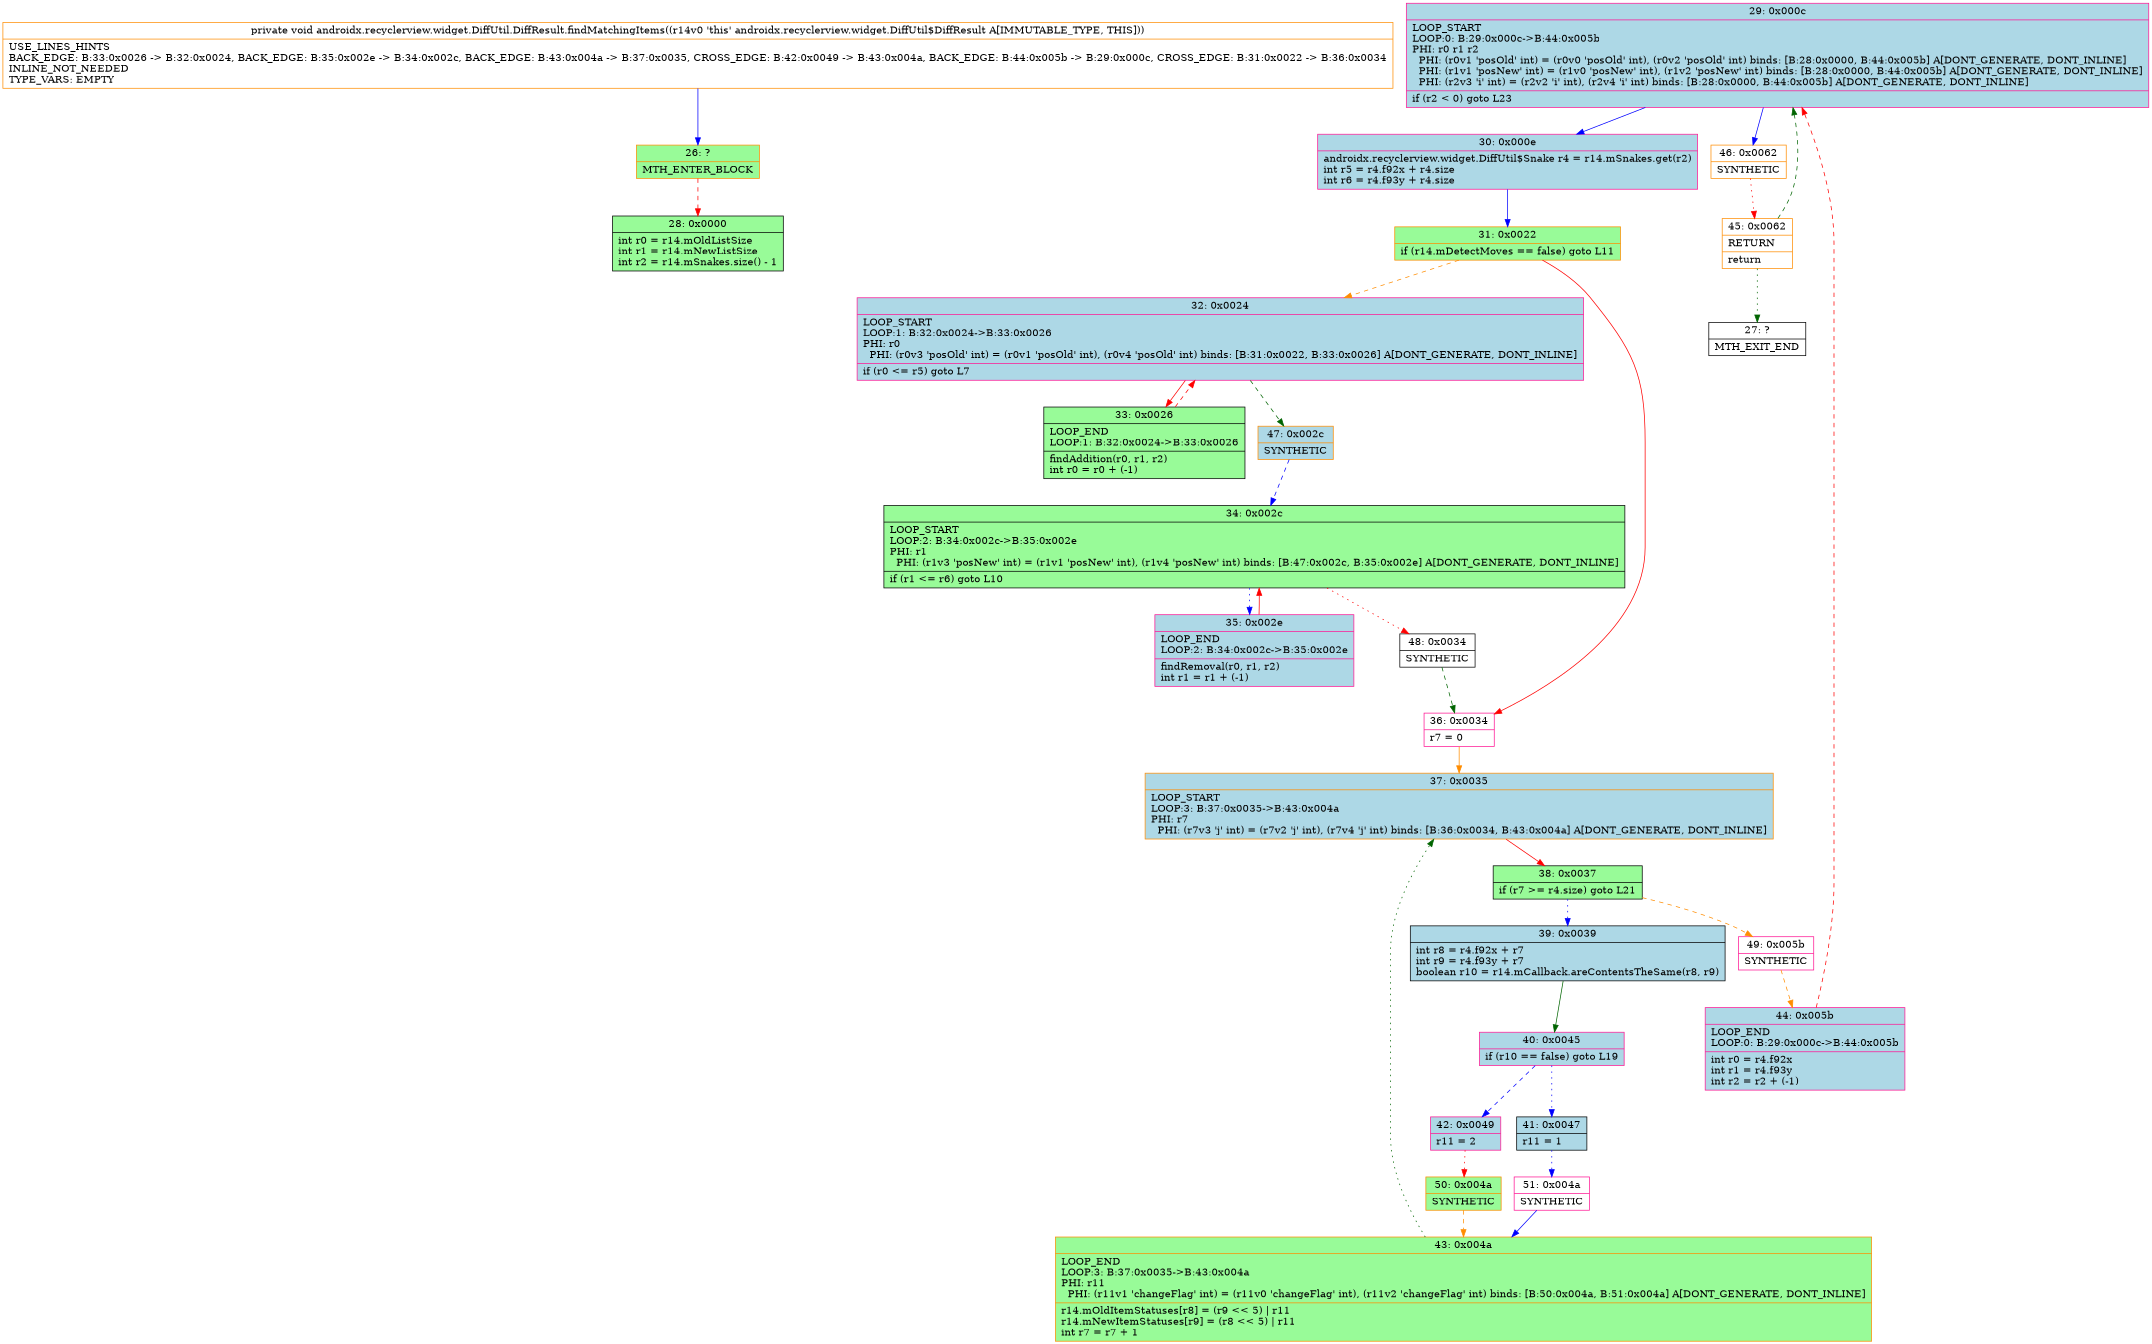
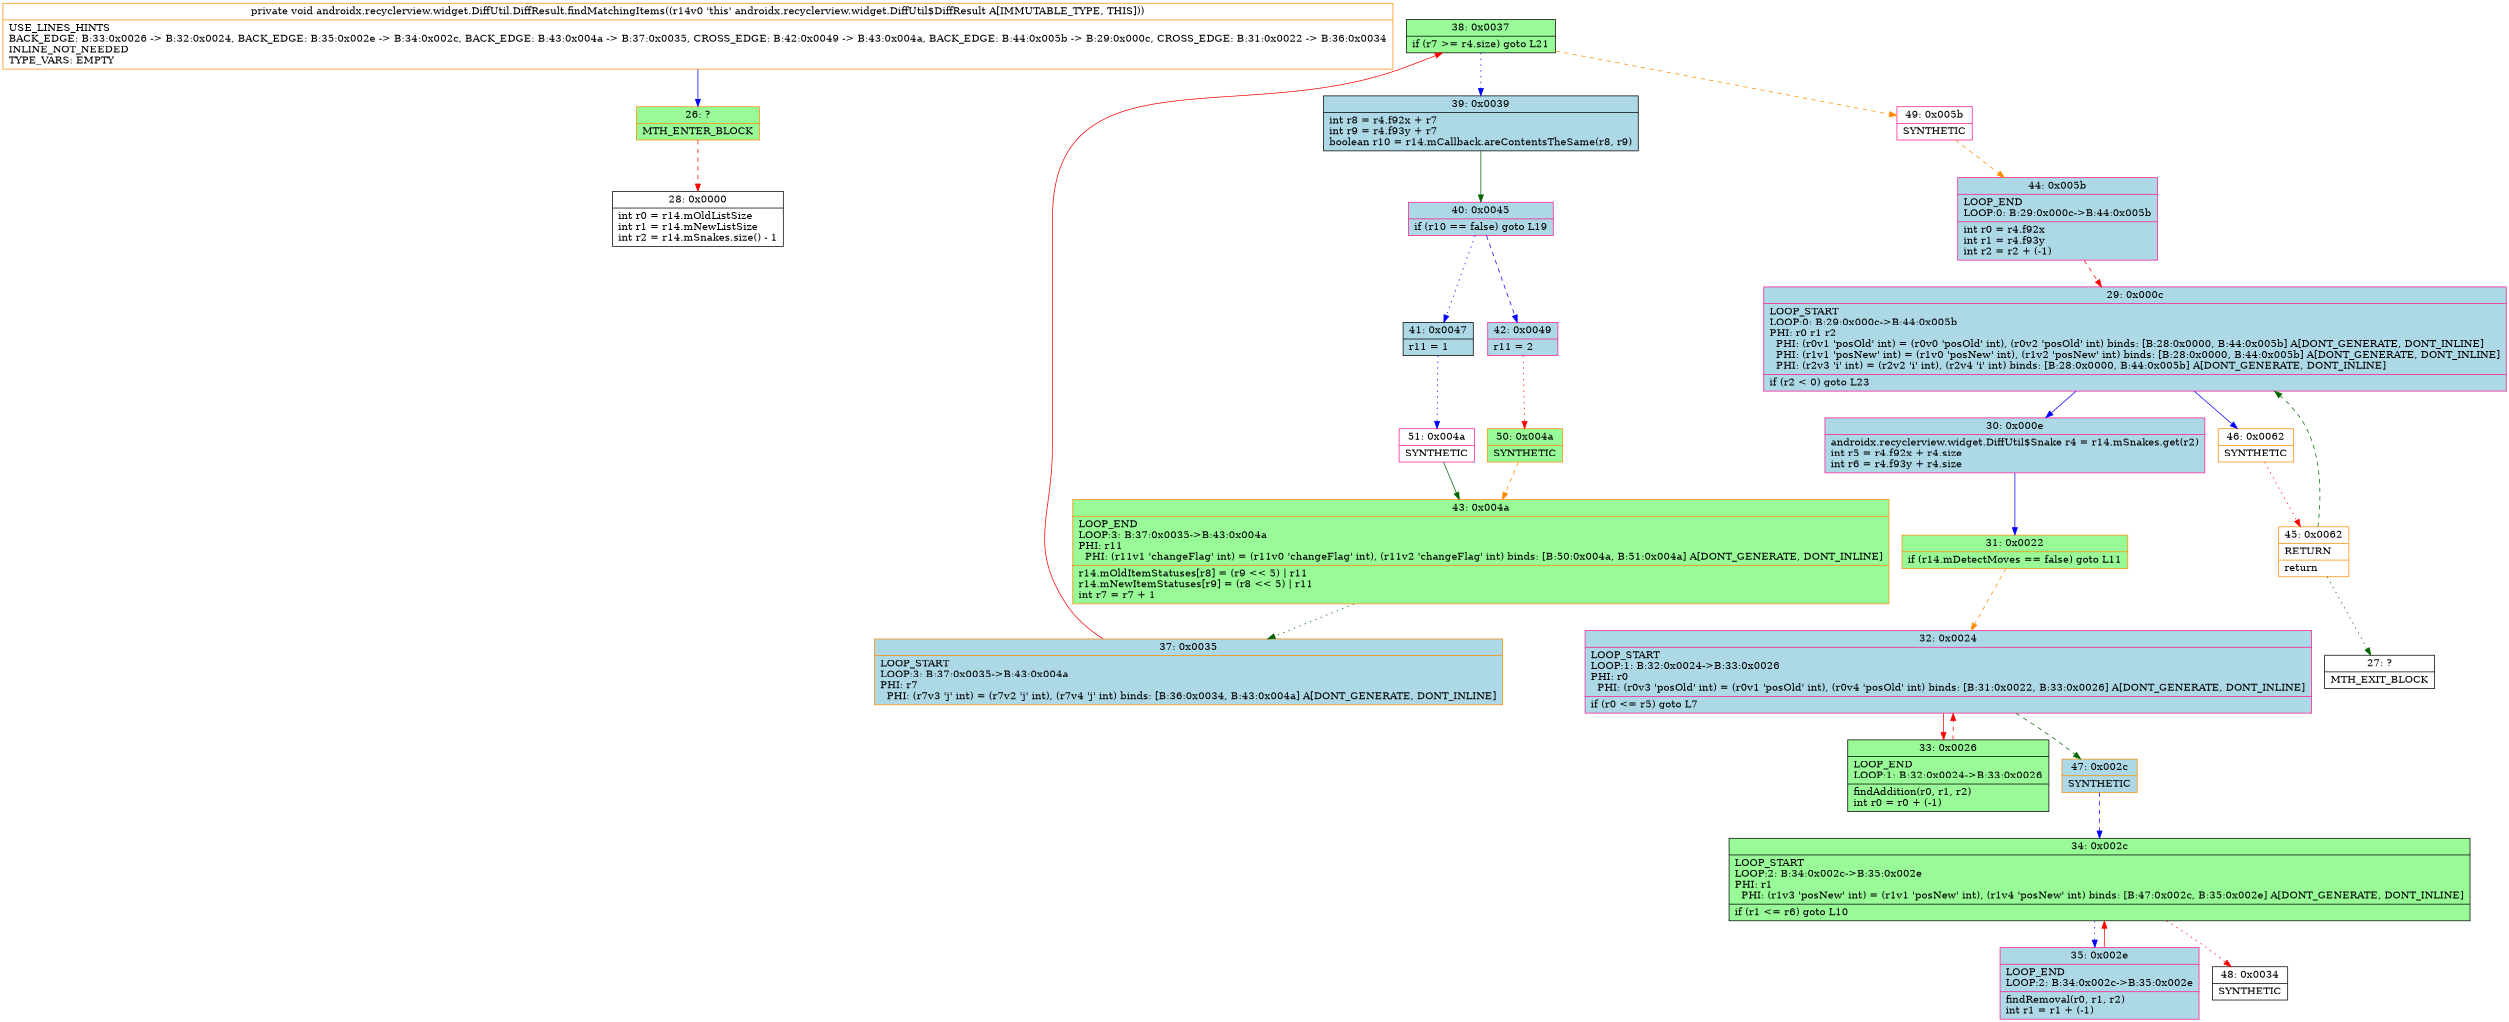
node "28: 0x0000": fillcolor palegreen -> white
node "27: ?": text "MTH_EXIT_END" -> "MTH_EXIT_BLOCK"
node "36: 0x0034": removed
edge "51: 0x004a" -> "43: 0x004a": color blue -> darkgreen
